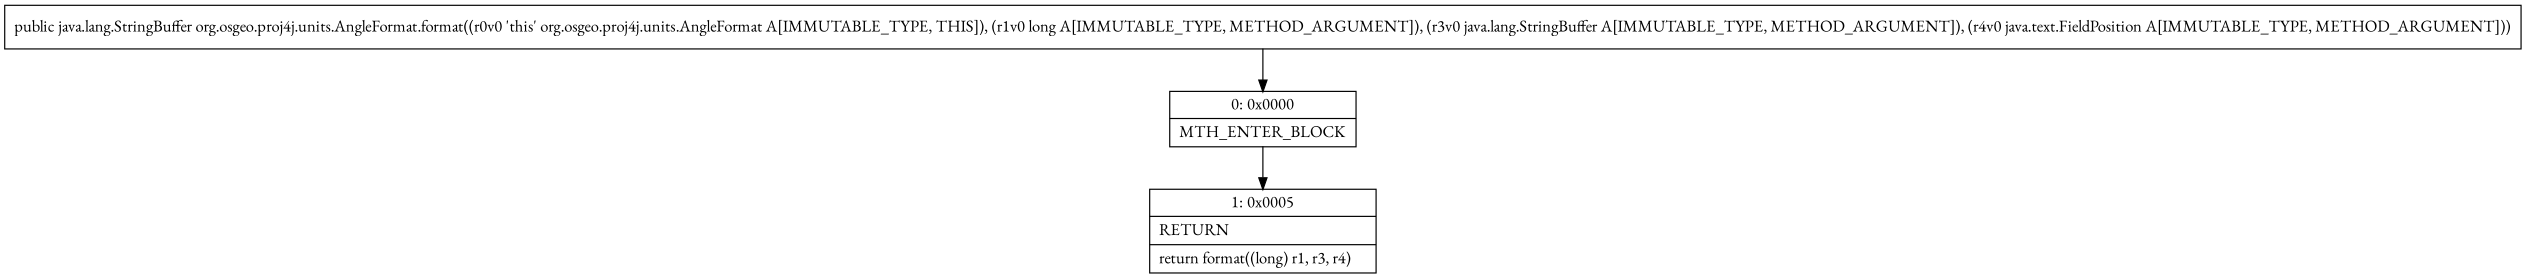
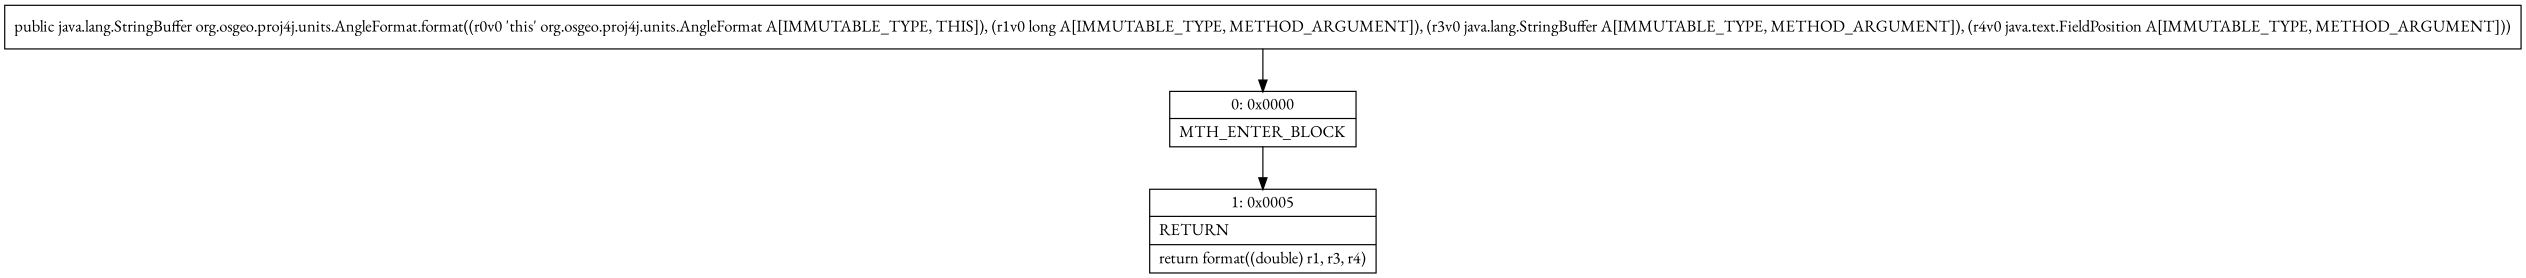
node "1: 0x0005": text "return format((long) r1, r3, r4)" -> "return format((double) r1, r3, r4)"
